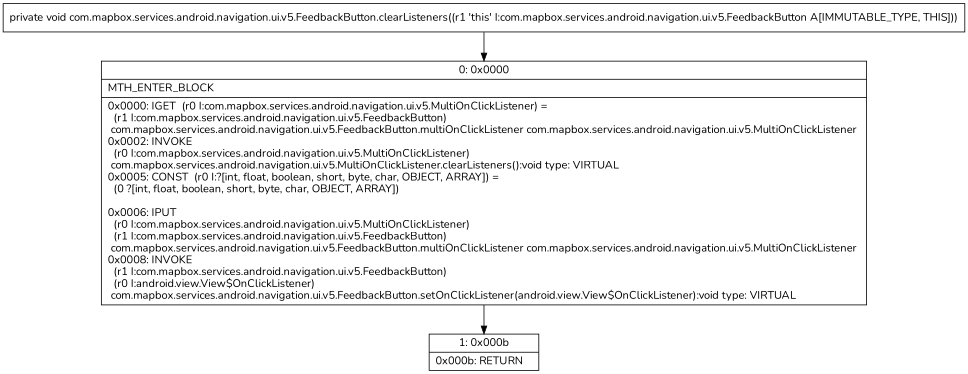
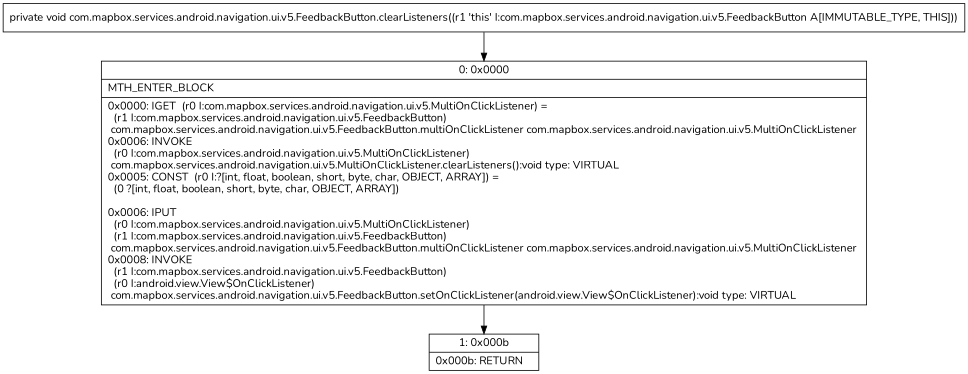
node "0: 0x0000": text "0x0002: INVOKE" -> "0x0006: INVOKE"
